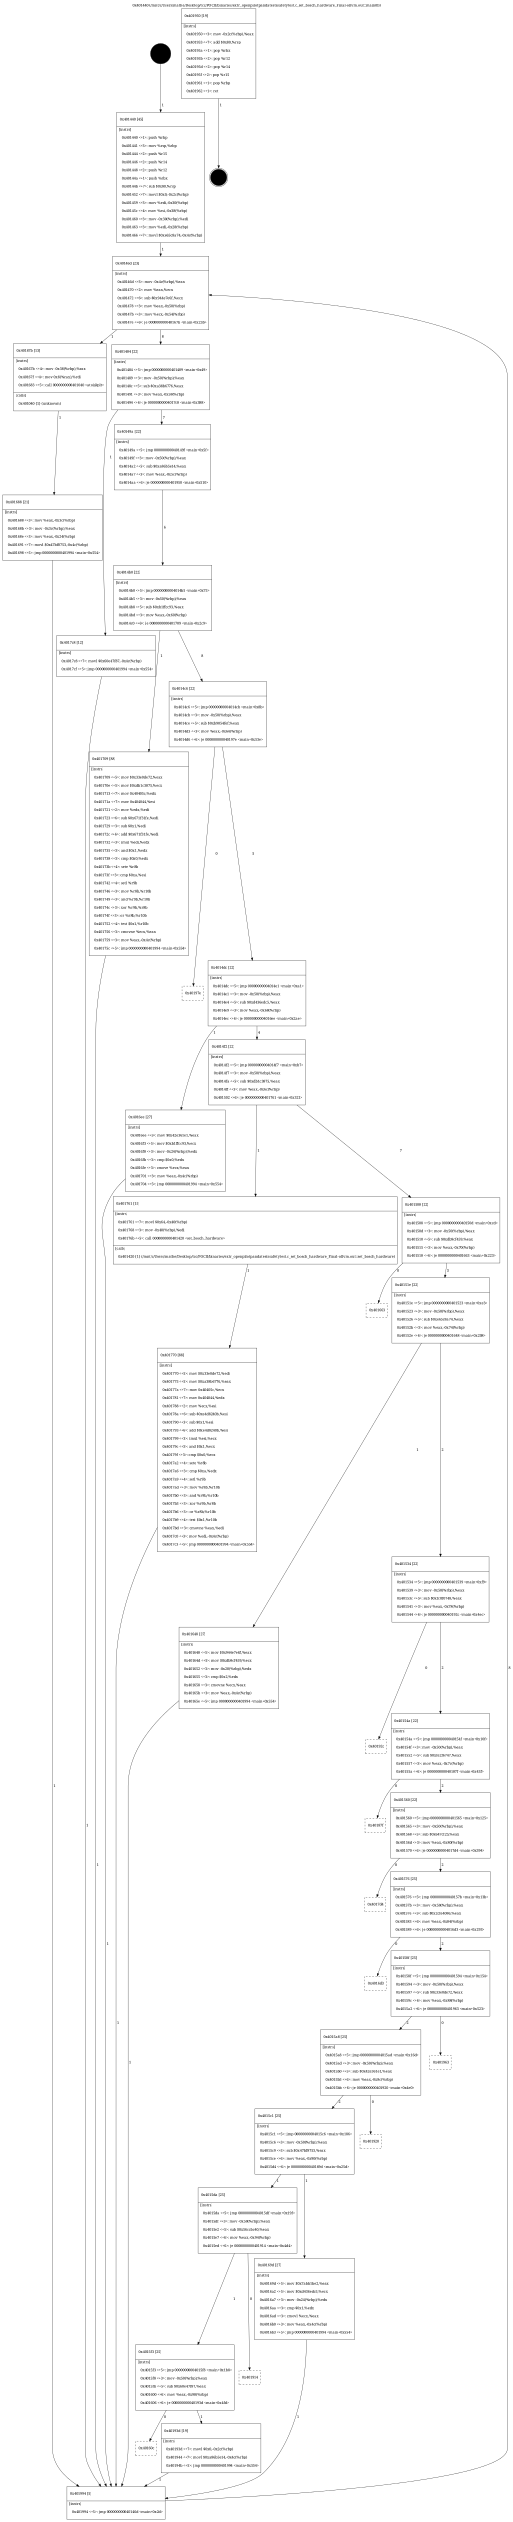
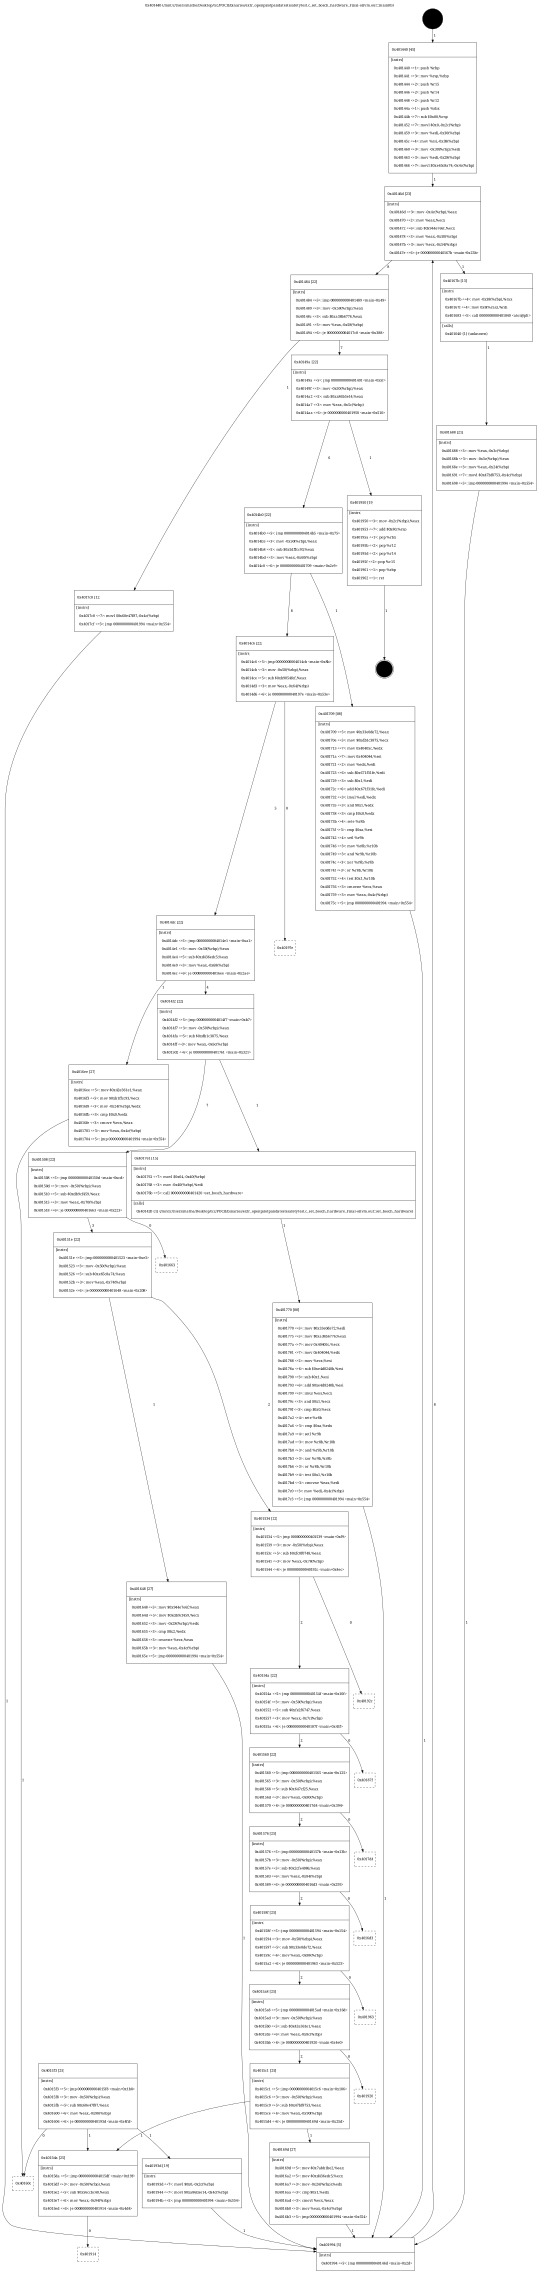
edge "0x40149a [22]" -> "0x401950 [19]": added, label "1"
edge "0x4016ee [27]" -> "0x401994 [5]": now "0x4016ee [27]" -> "0x40160c"
edge "0x4015da [25]" -> "0x4015f3 [25]": reversed
